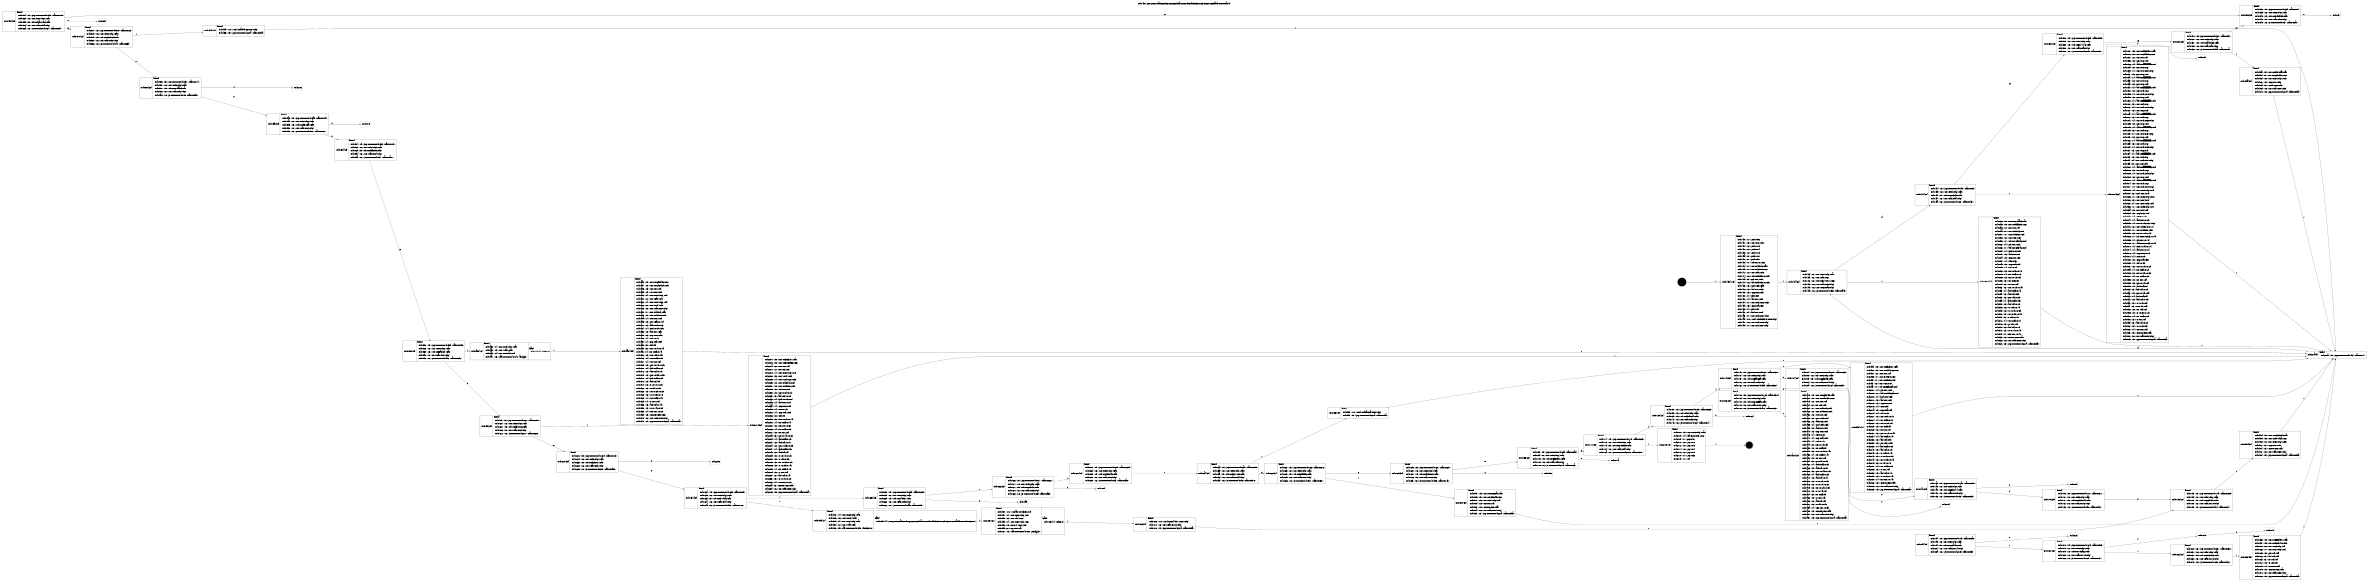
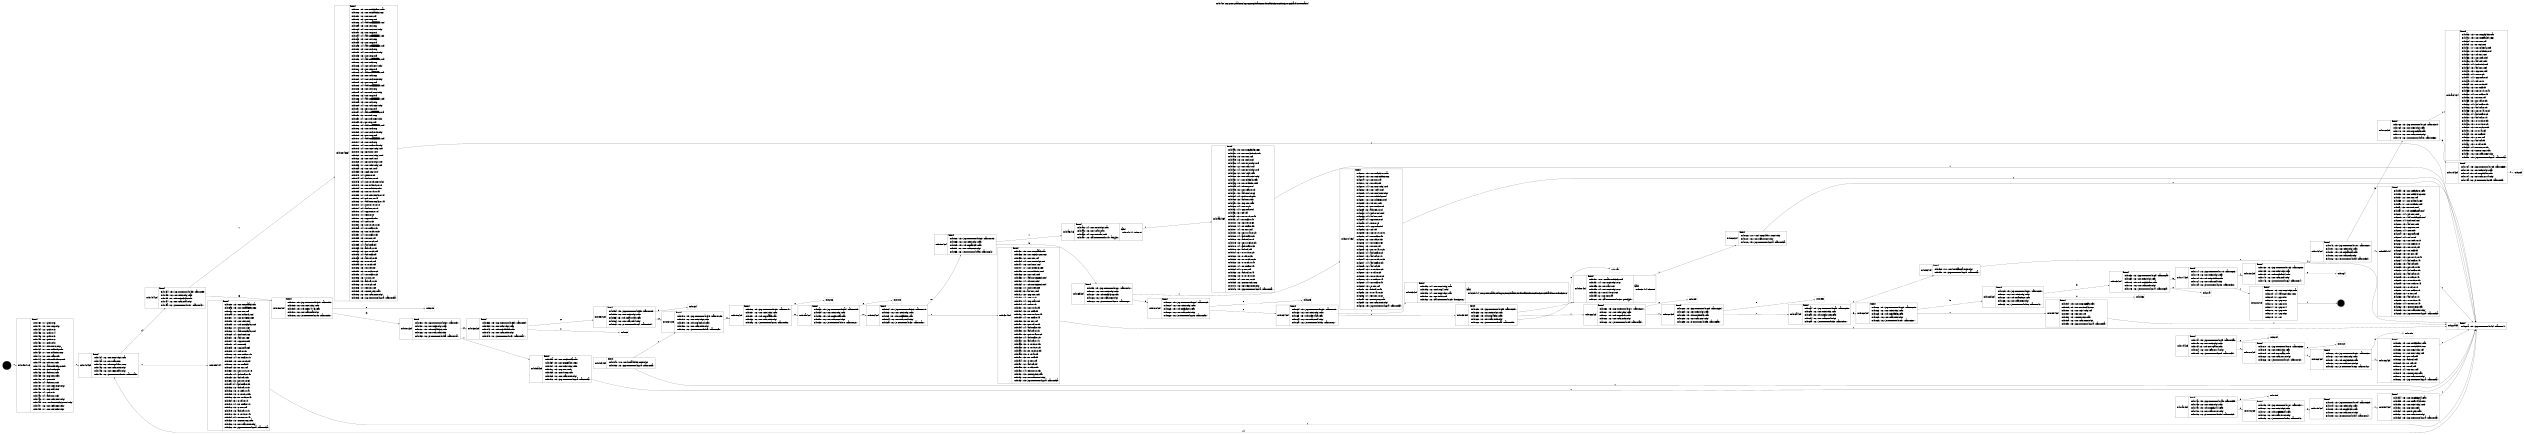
edge "0x401554 [28]" -> "0x401538 [28]": reversed
edge "0x401570 [28]" -> "0x401b4b [15]": reversed
node "0x4019f5": added
node "0x401f31 [157]": added
edge "0x40174c [28]" -> "0x401784 [28]": now "0x40174c [28]" -> "0x401768 [28]"
edge "0x401784 [28]" -> "0x4017a0 [28]": removed, label "2"
edge "0x401bd2 [21]" -> "0x401be7 [31]": now "0x401650 [28]" -> "0x401be7 [31]"
edge "0x401c06 [21]" -> "0x4017d8 [28]": now "0x401c06 [21]" -> "0x40221a [5]"
edge "0x401c1b" -> "0x401848": now "0x40182c [28]" -> "0x401848"
